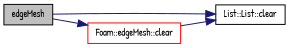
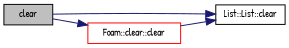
node "edgeMesh": label "edgeMesh" -> "clear"
node "Foam::edgeMesh::clear": label "Foam::edgeMesh::clear" -> "Foam::clear::clear"
